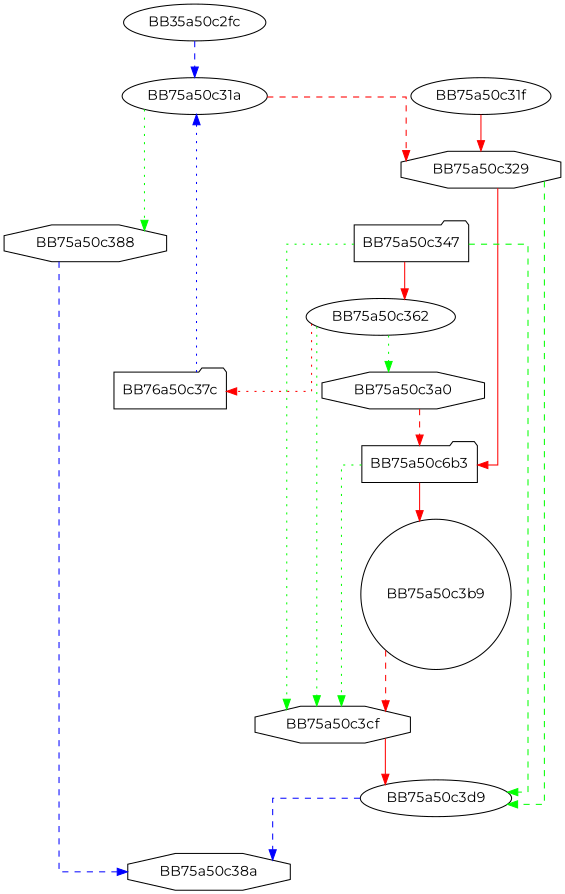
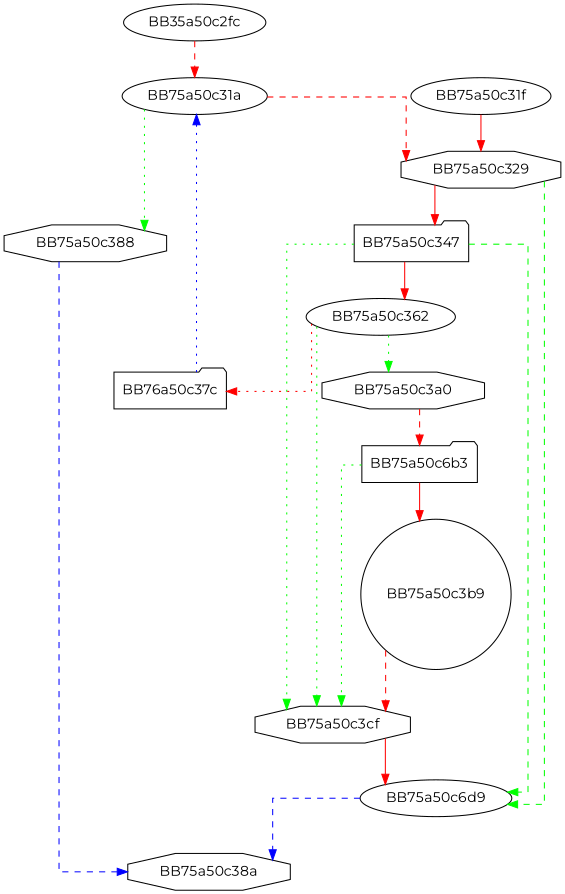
edge "BB35a50c2fc" -> "BB75a50c31a": color blue -> red
edge "BB75a50c329" -> "BB75a50c6b3": now "BB75a50c329" -> "BB75a50c347"
node "BB75a50c3d9": label "BB75a50c3d9" -> "BB75a50c6d9"
